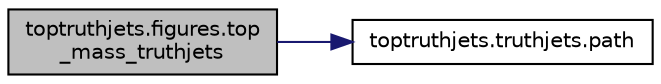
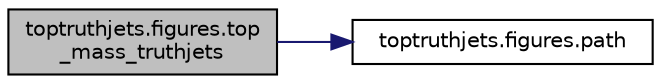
node "toptruthjets.truthjets.path": label "toptruthjets.truthjets.path" -> "toptruthjets.figures.path"
